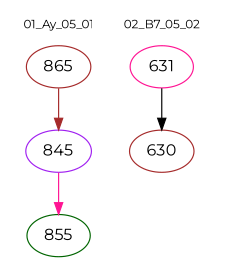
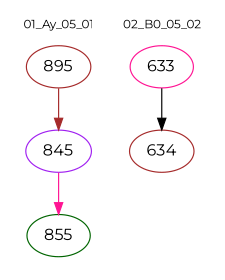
cluster "02_B7_05_02": label "02_B7_05_02" -> "02_B0_05_02"
node "865": label "865" -> "895"
node "631": label "631" -> "633"
node "630": label "630" -> "634"
